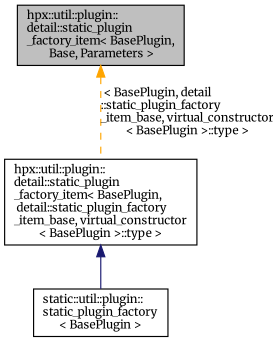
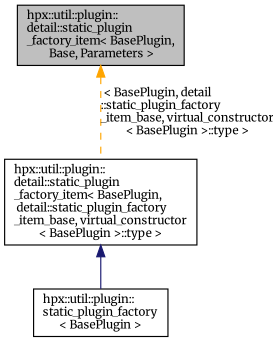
node "static::util::plugin:: static_plugin_factory < BasePlugin >": label "static::util::plugin:: static_plugin_factory < BasePlugin >" -> "hpx::util::plugin:: static_plugin_factory < BasePlugin >"
